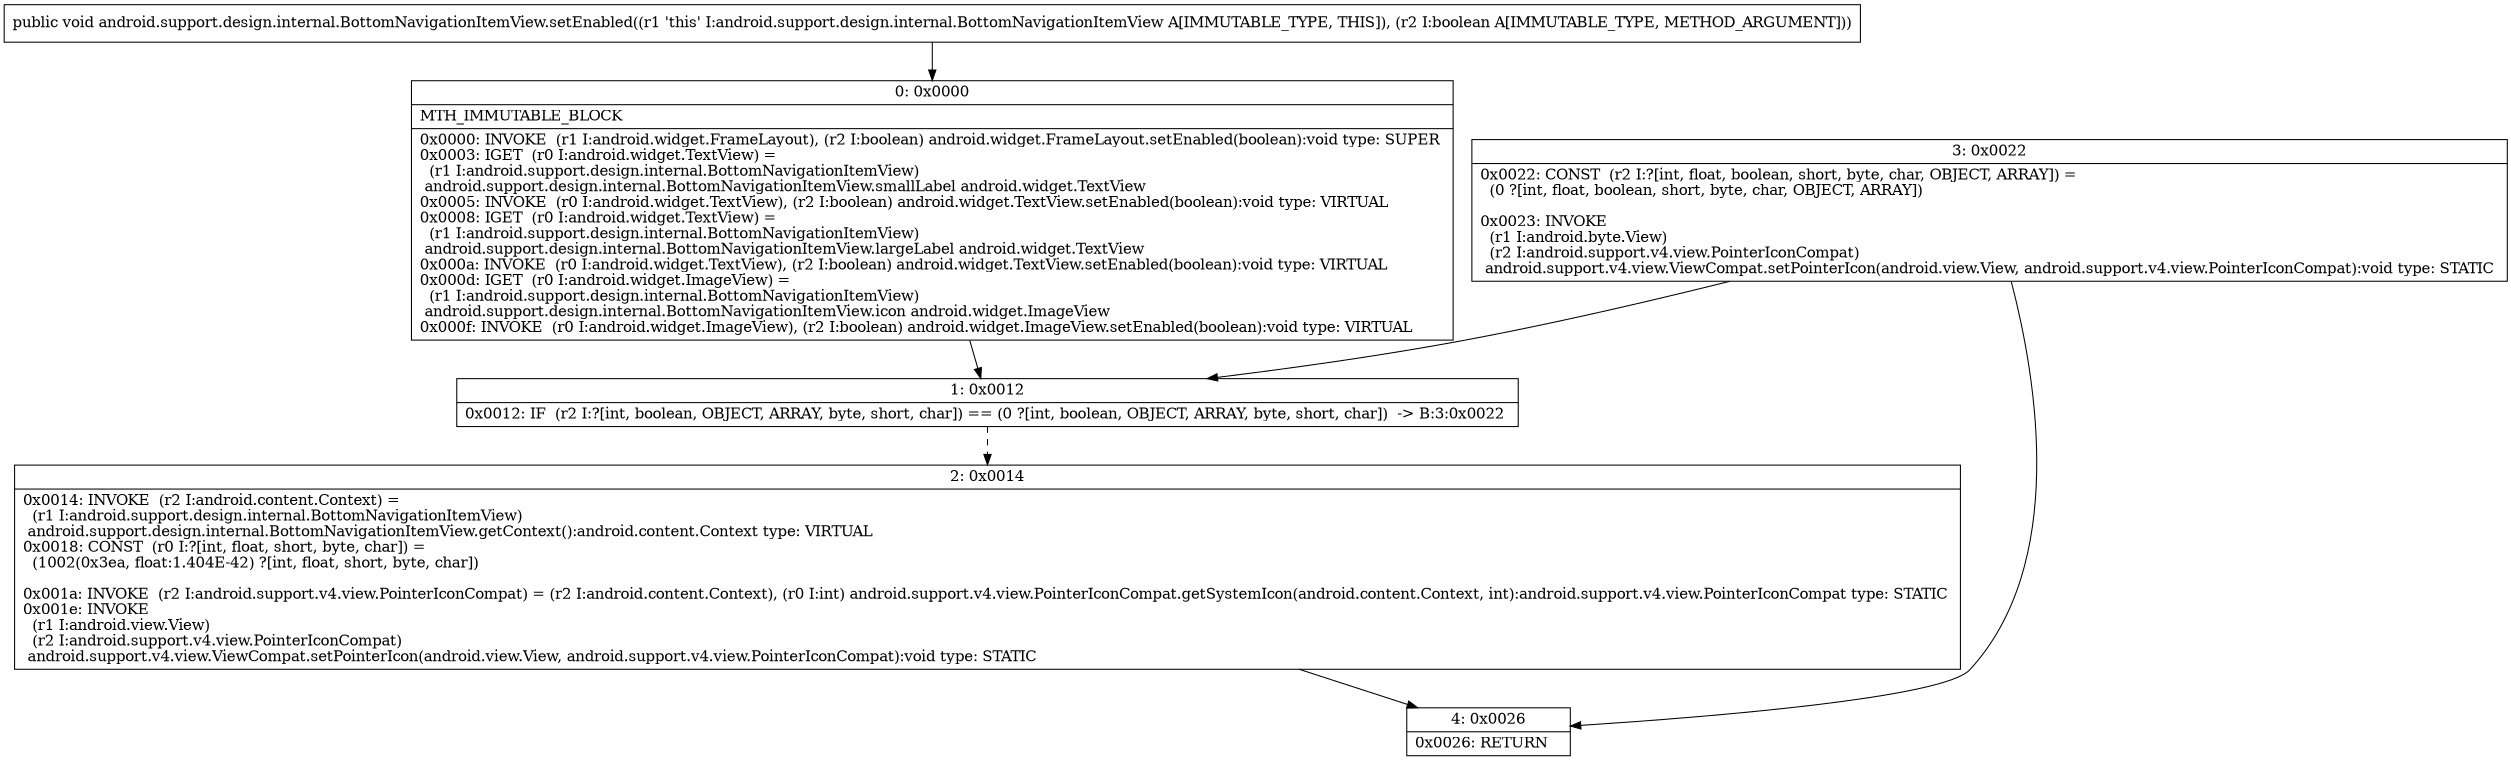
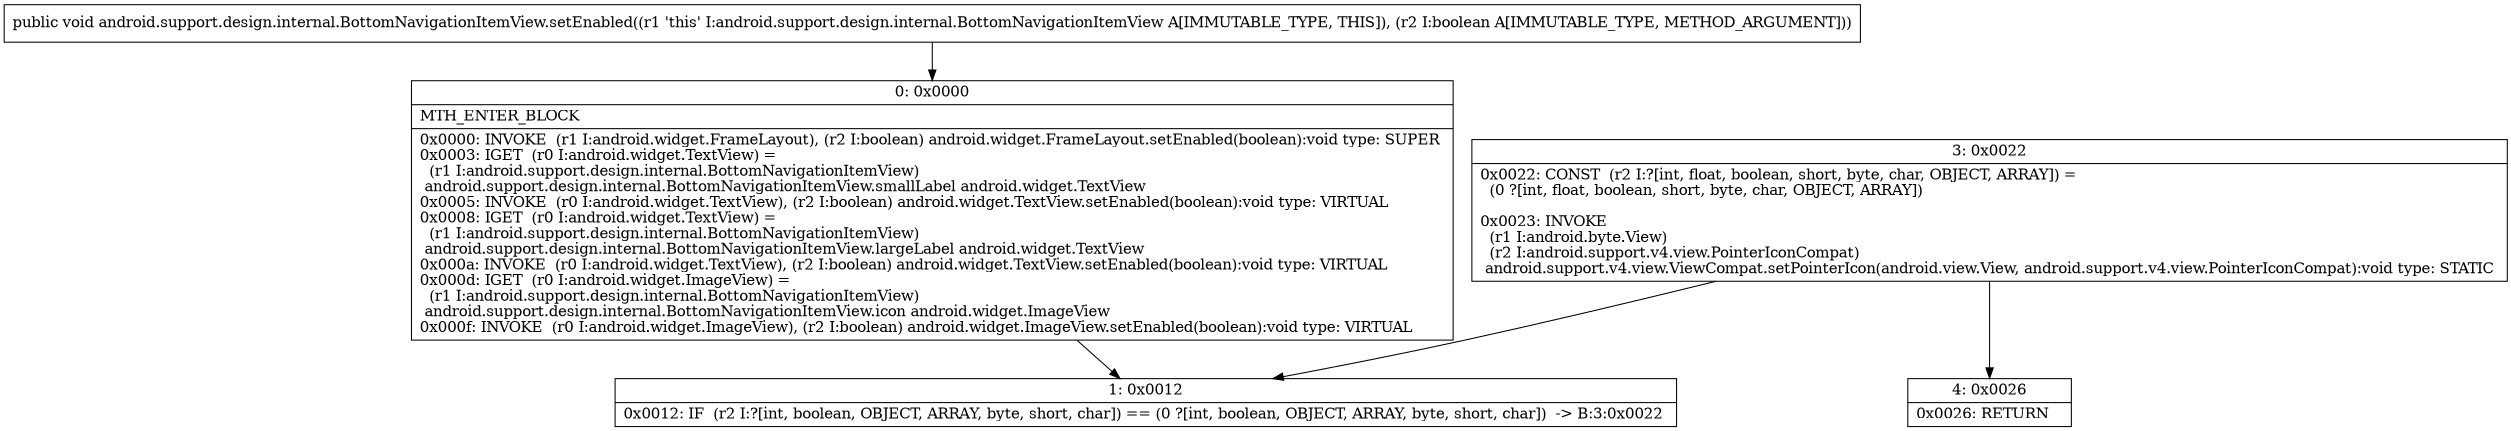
node "0: 0x0000": text "MTH_IMMUTABLE_BLOCK" -> "MTH_ENTER_BLOCK"
node "2: 0x0014": removed
